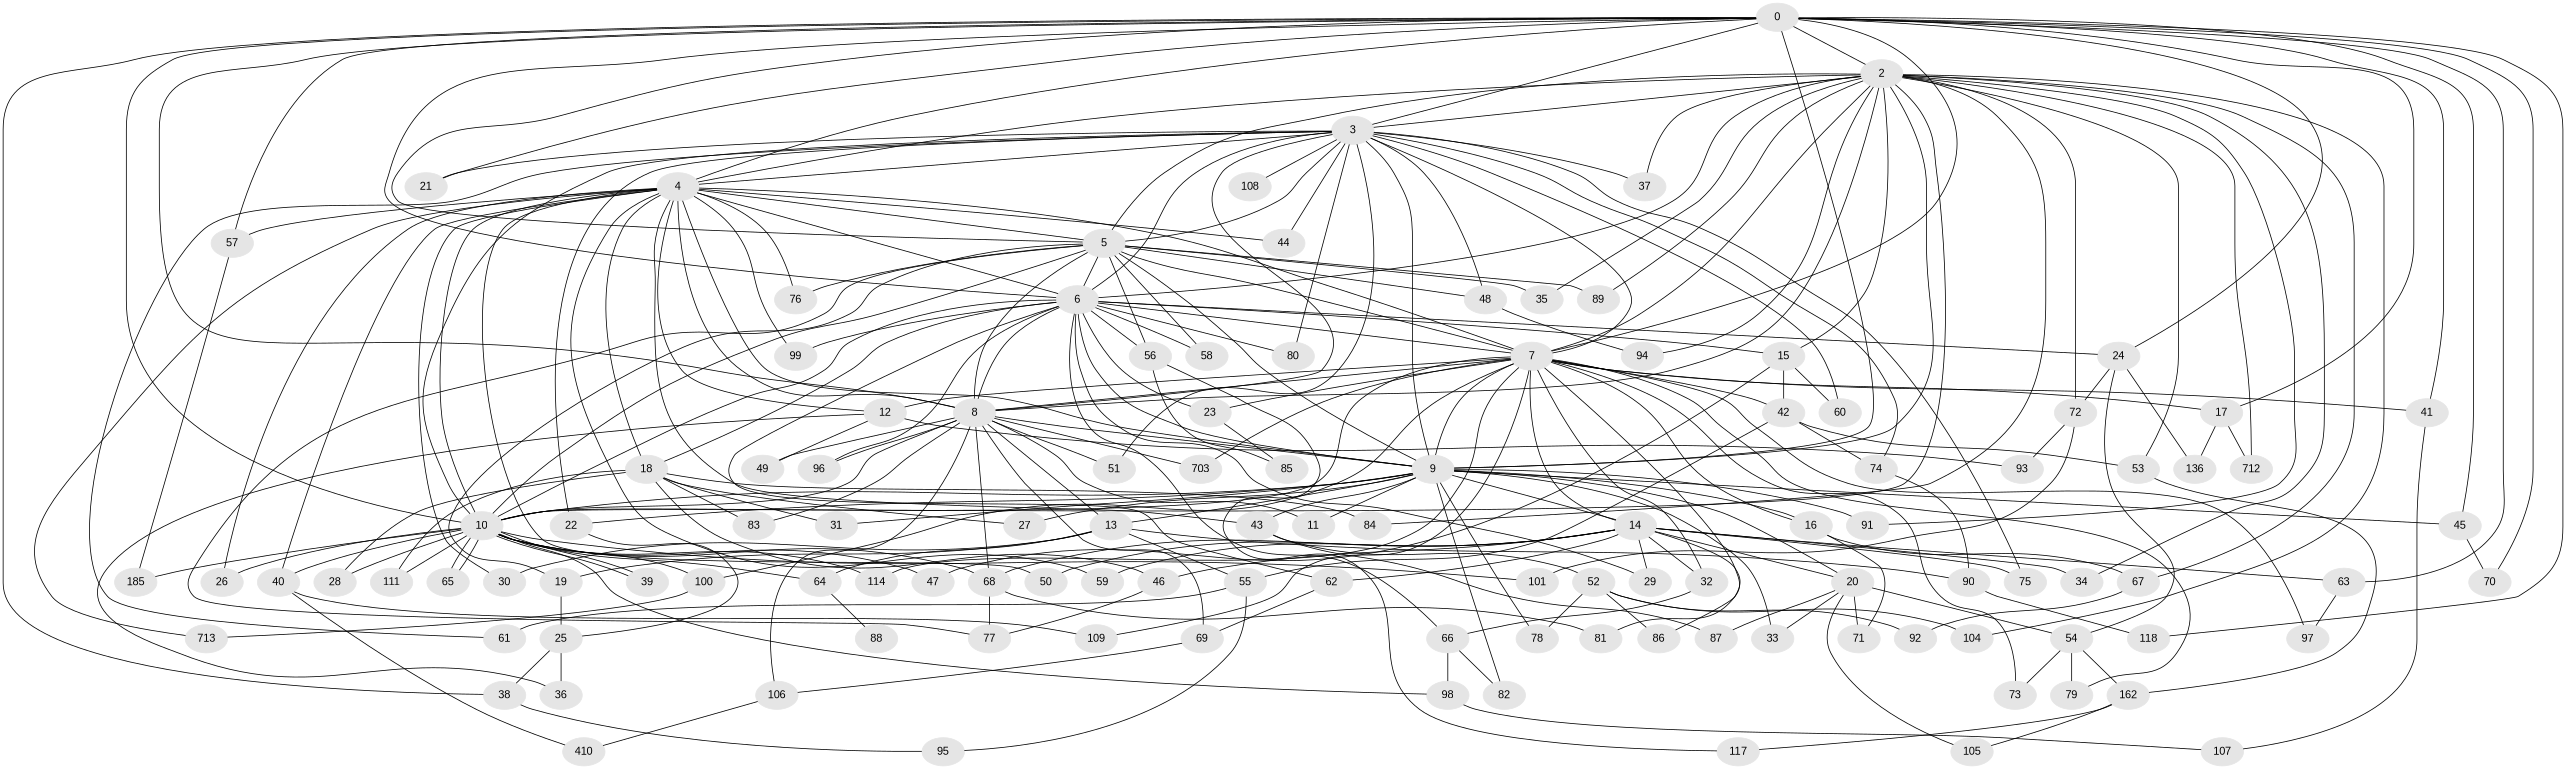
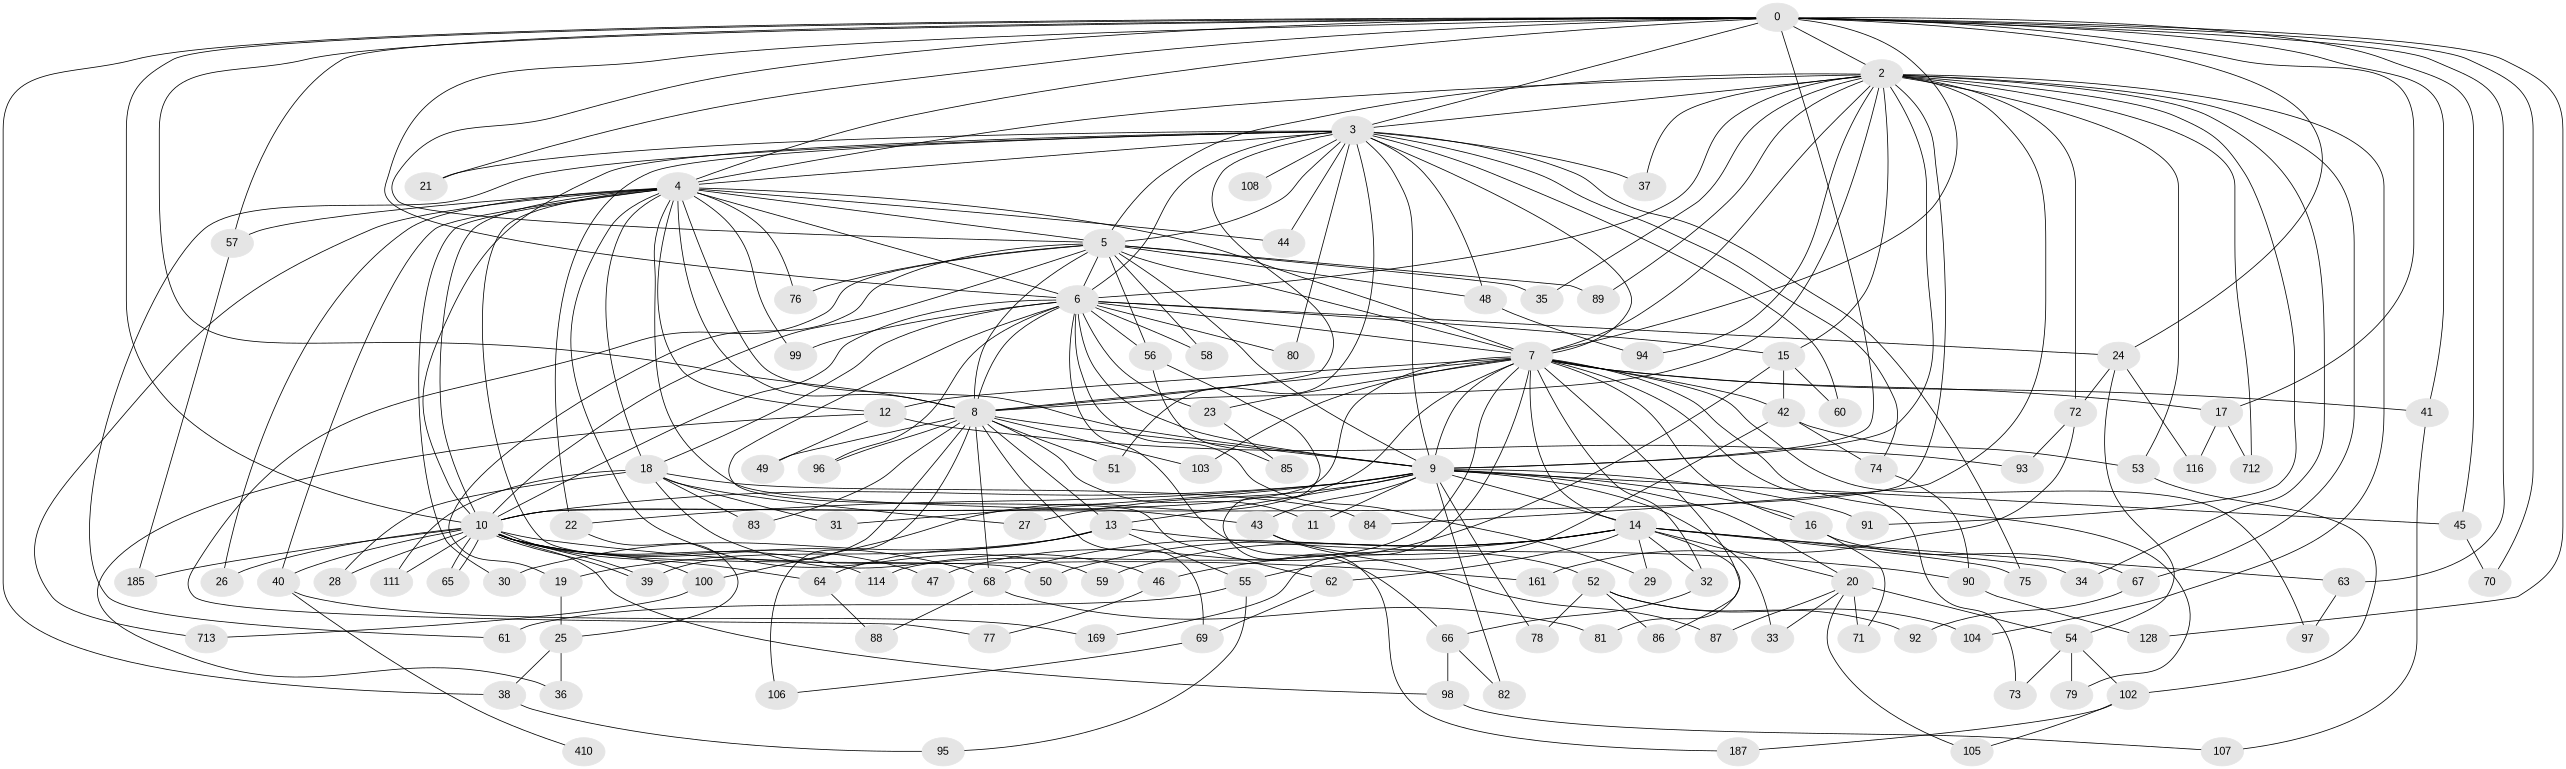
node "703": label "703" -> "103"
node "136": label "136" -> "116"
edge "8" -- "10": now "8" -- "39"
node "101": label "101" -> "161"
edge "68" -- "77": now "68" -- "88"
node "109": label "109" -> "169"
node "118": label "118" -> "128"
node "162": label "162" -> "102"
edge "106" -- "410": removed
node "117": label "117" -> "187"
